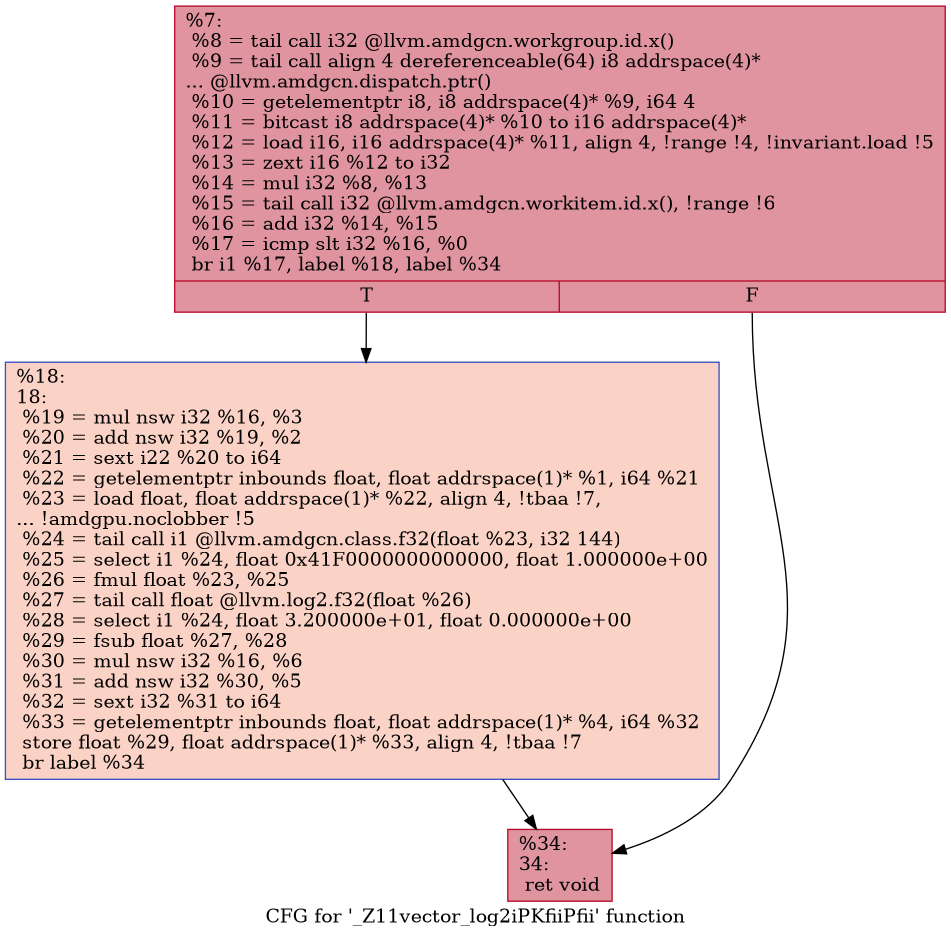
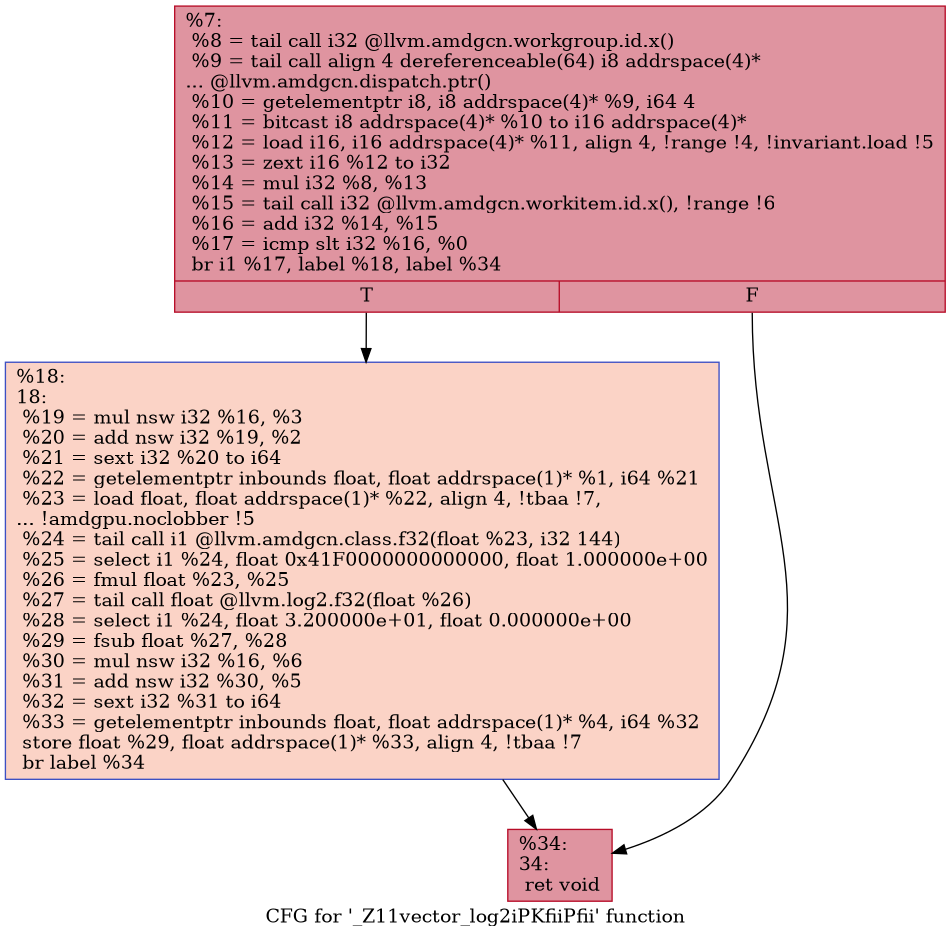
node "%18:": text "%21 = sext i22 %20 to i64" -> "%21 = sext i32 %20 to i64"
